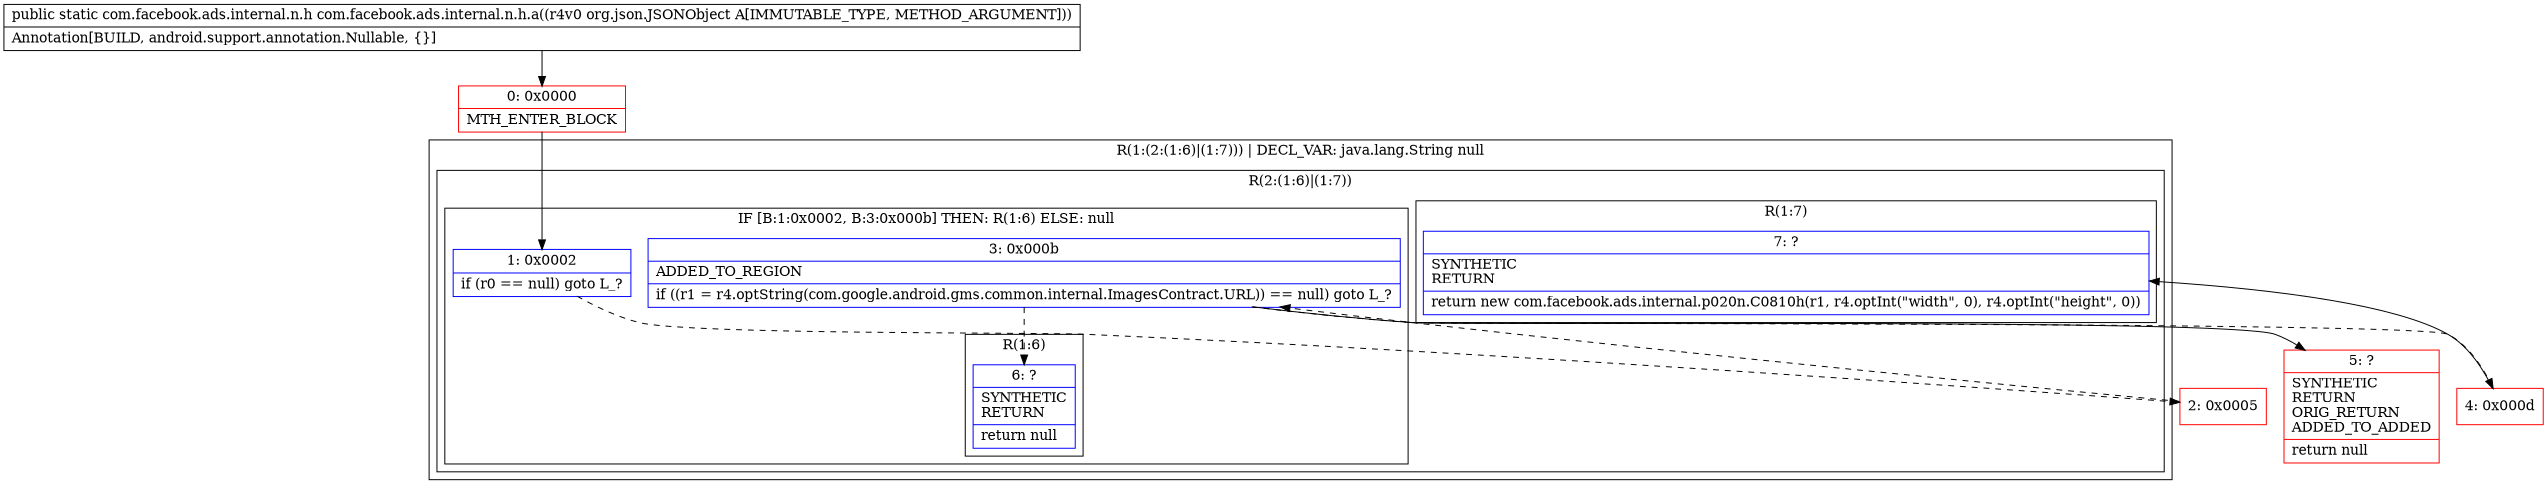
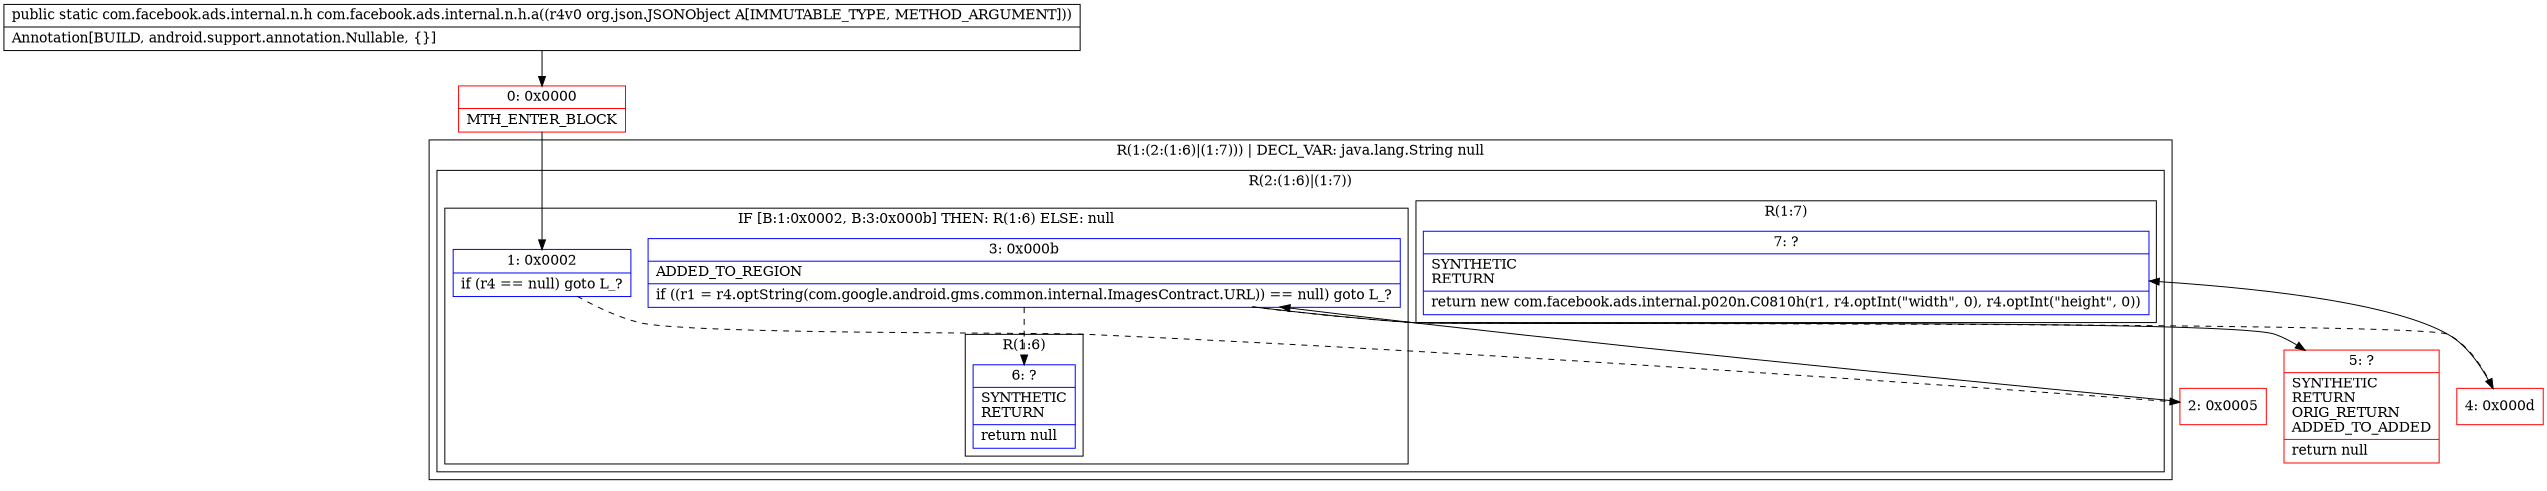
node "1: 0x0002": text "if (r0 == null) goto L_?" -> "if (r4 == null) goto L_?"
edge "2: 0x0005" -> "3: 0x000b": style dashed -> solid
